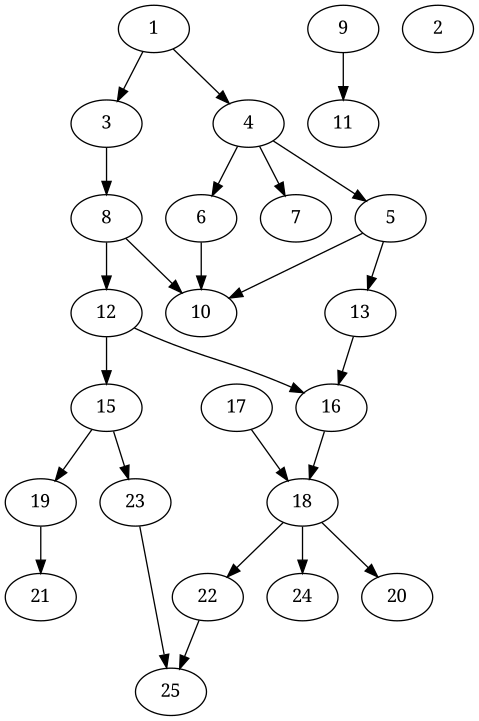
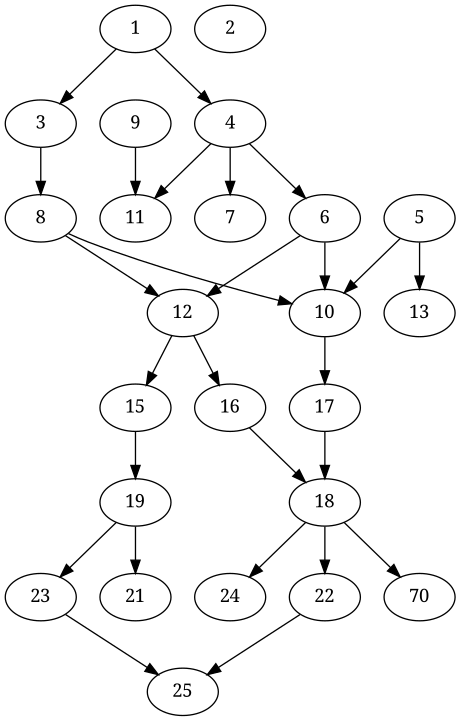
edge "4" -> "5": now "4" -> "11"
edge "6" -> "12": added
edge "10" -> "17": added
edge "13" -> "16": removed
edge "15" -> "23": now "19" -> "23"
node "20": label "20" -> "70"
